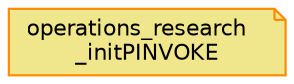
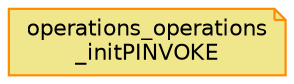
node "operations_research _initPINVOKE": label "operations_research _initPINVOKE" -> "operations_operations _initPINVOKE"
